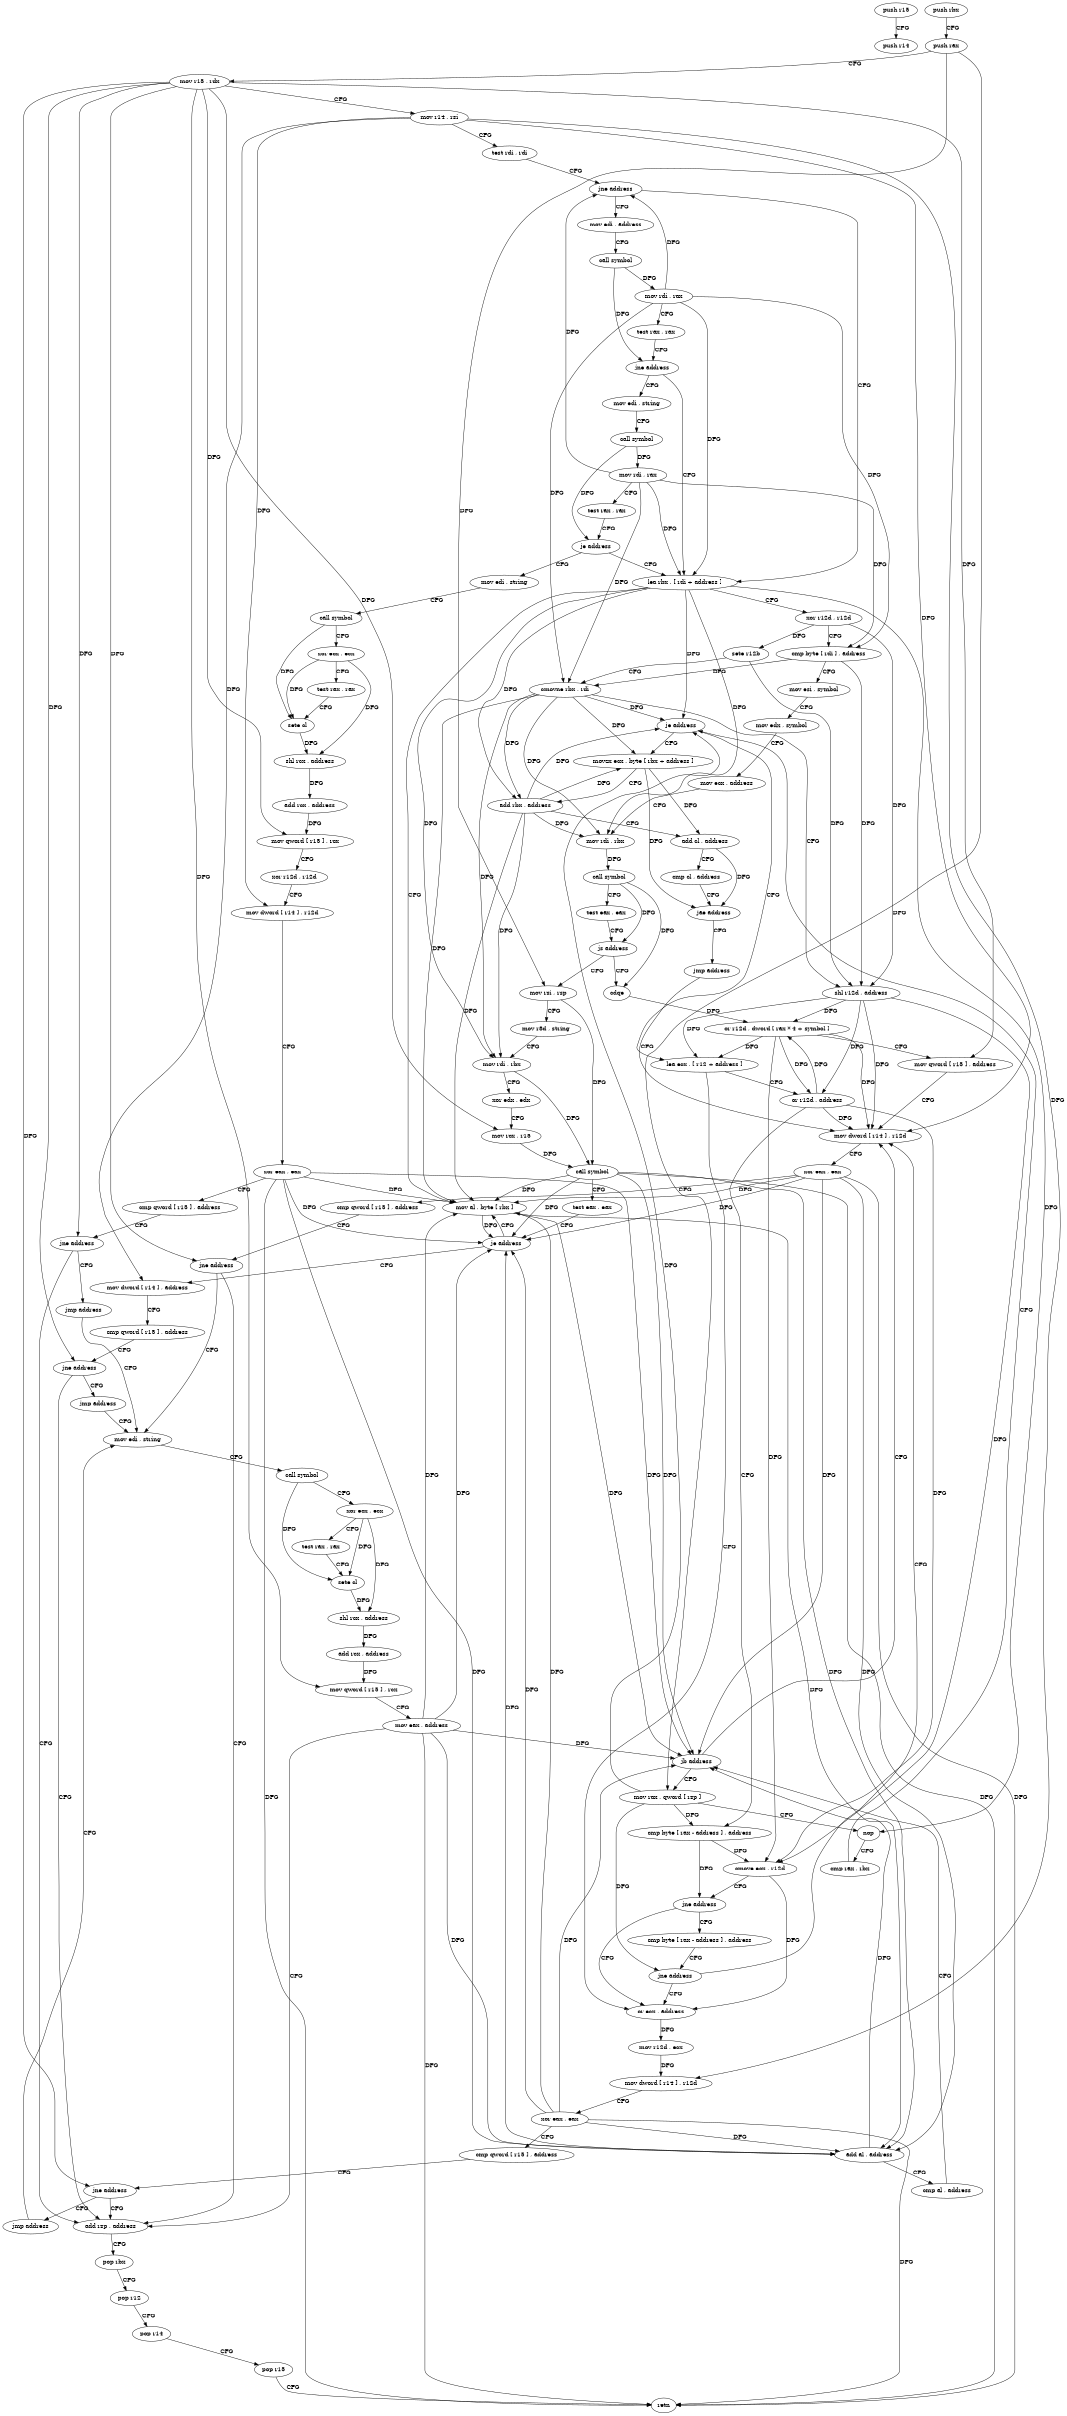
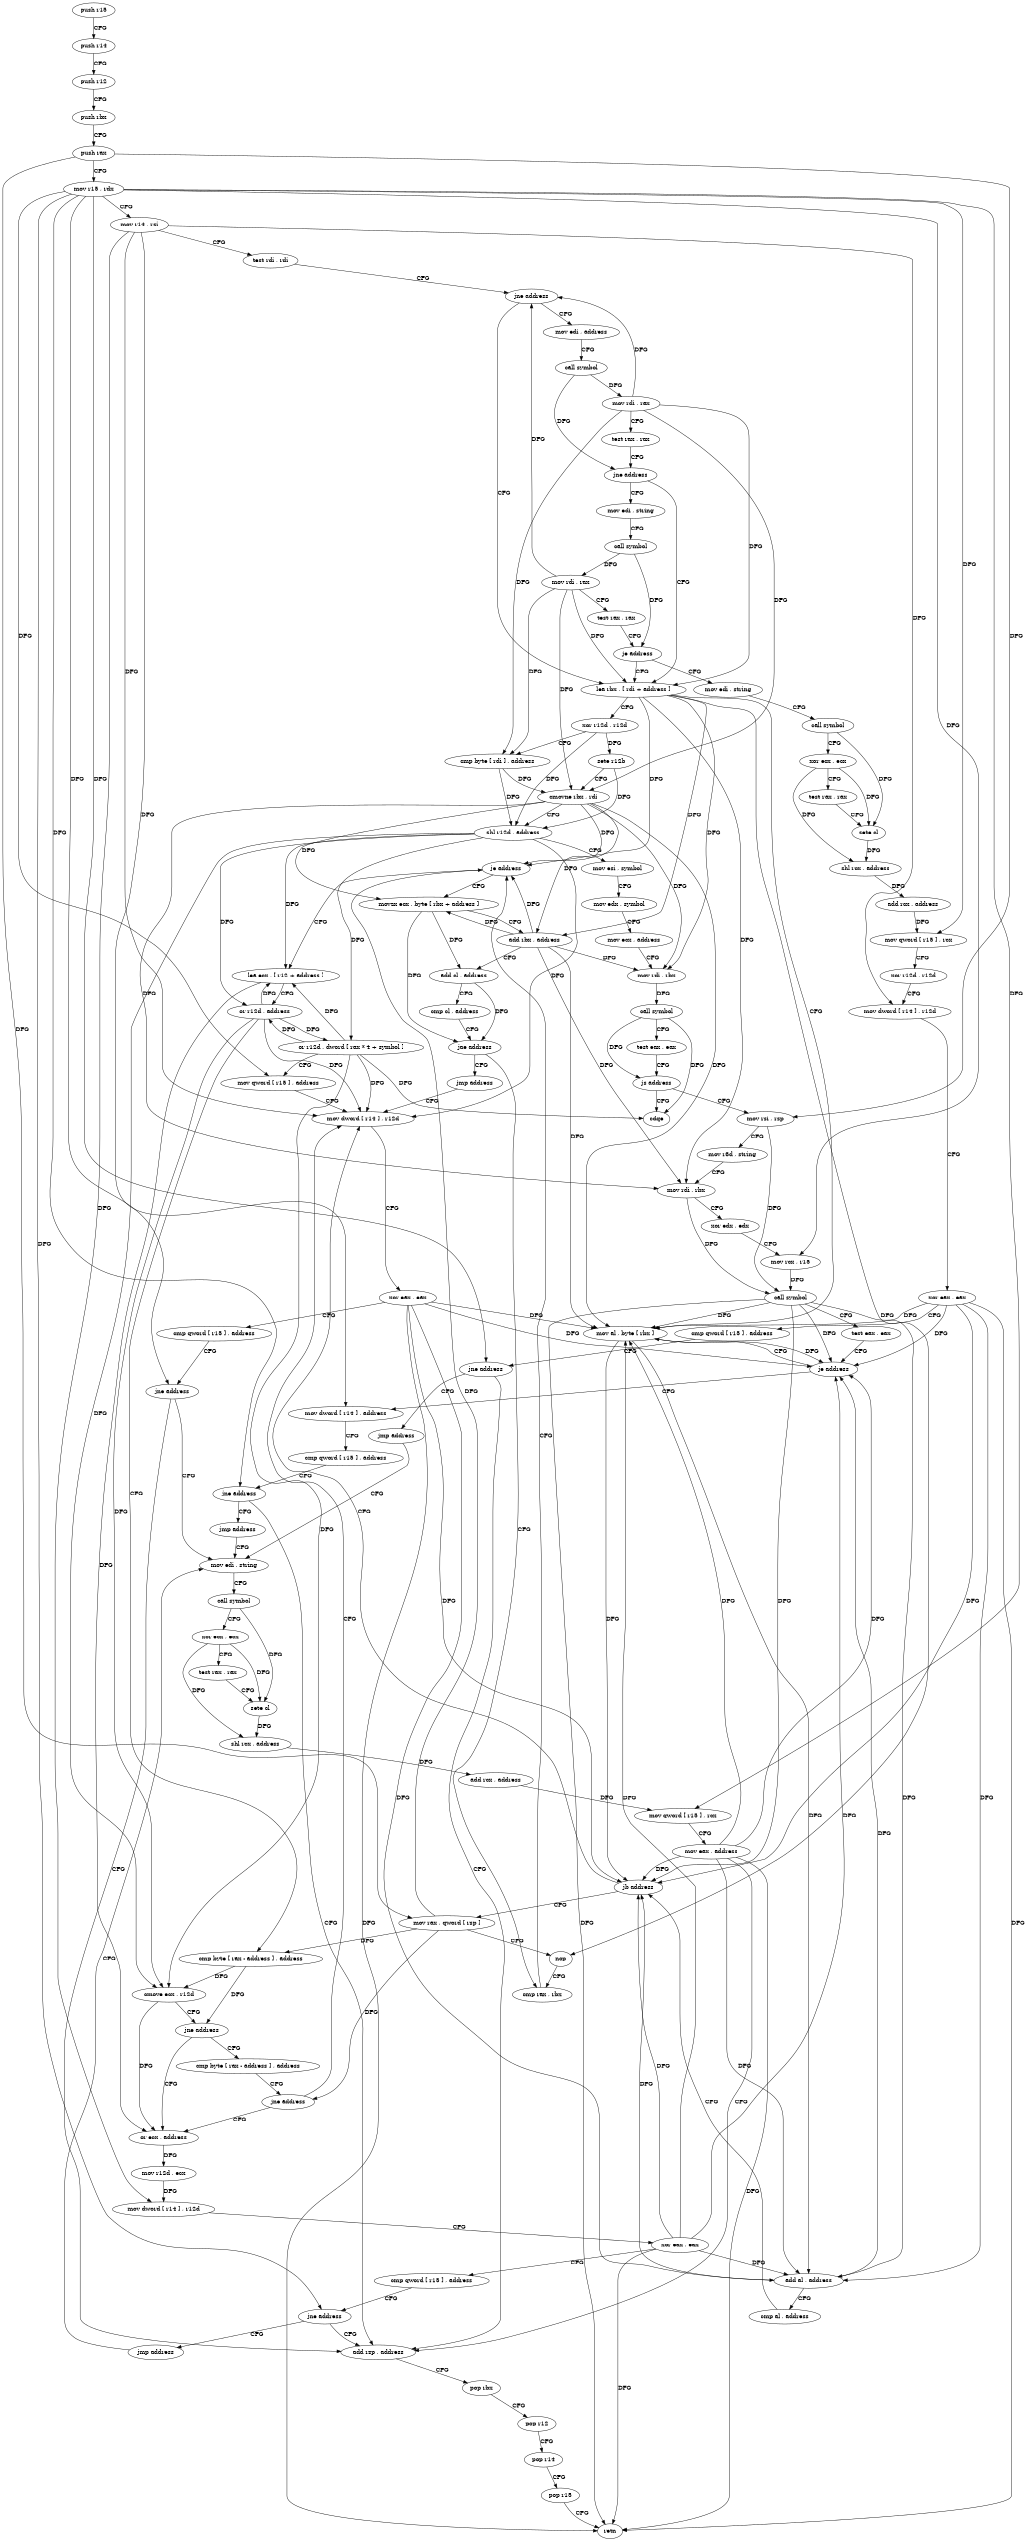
node "push r12": added
edge "cmp byte [ rdi ] , address" -> "mov esi , symbol": now "shl r12d , address" -> "mov esi , symbol"
edge "or r12d , address" -> "lea ecx , [ r12 + address ]": added, label "DFG"
edge "cdqe" -> "or r12d , dword [ rax * 4 + symbol ]": reversed
edge "jae address" -> "cmp rax , rbx": added, label "CFG"
edge "lea ecx , [ r12 + address ]" -> "or ecx , address": label "CFG" -> "DFG"
